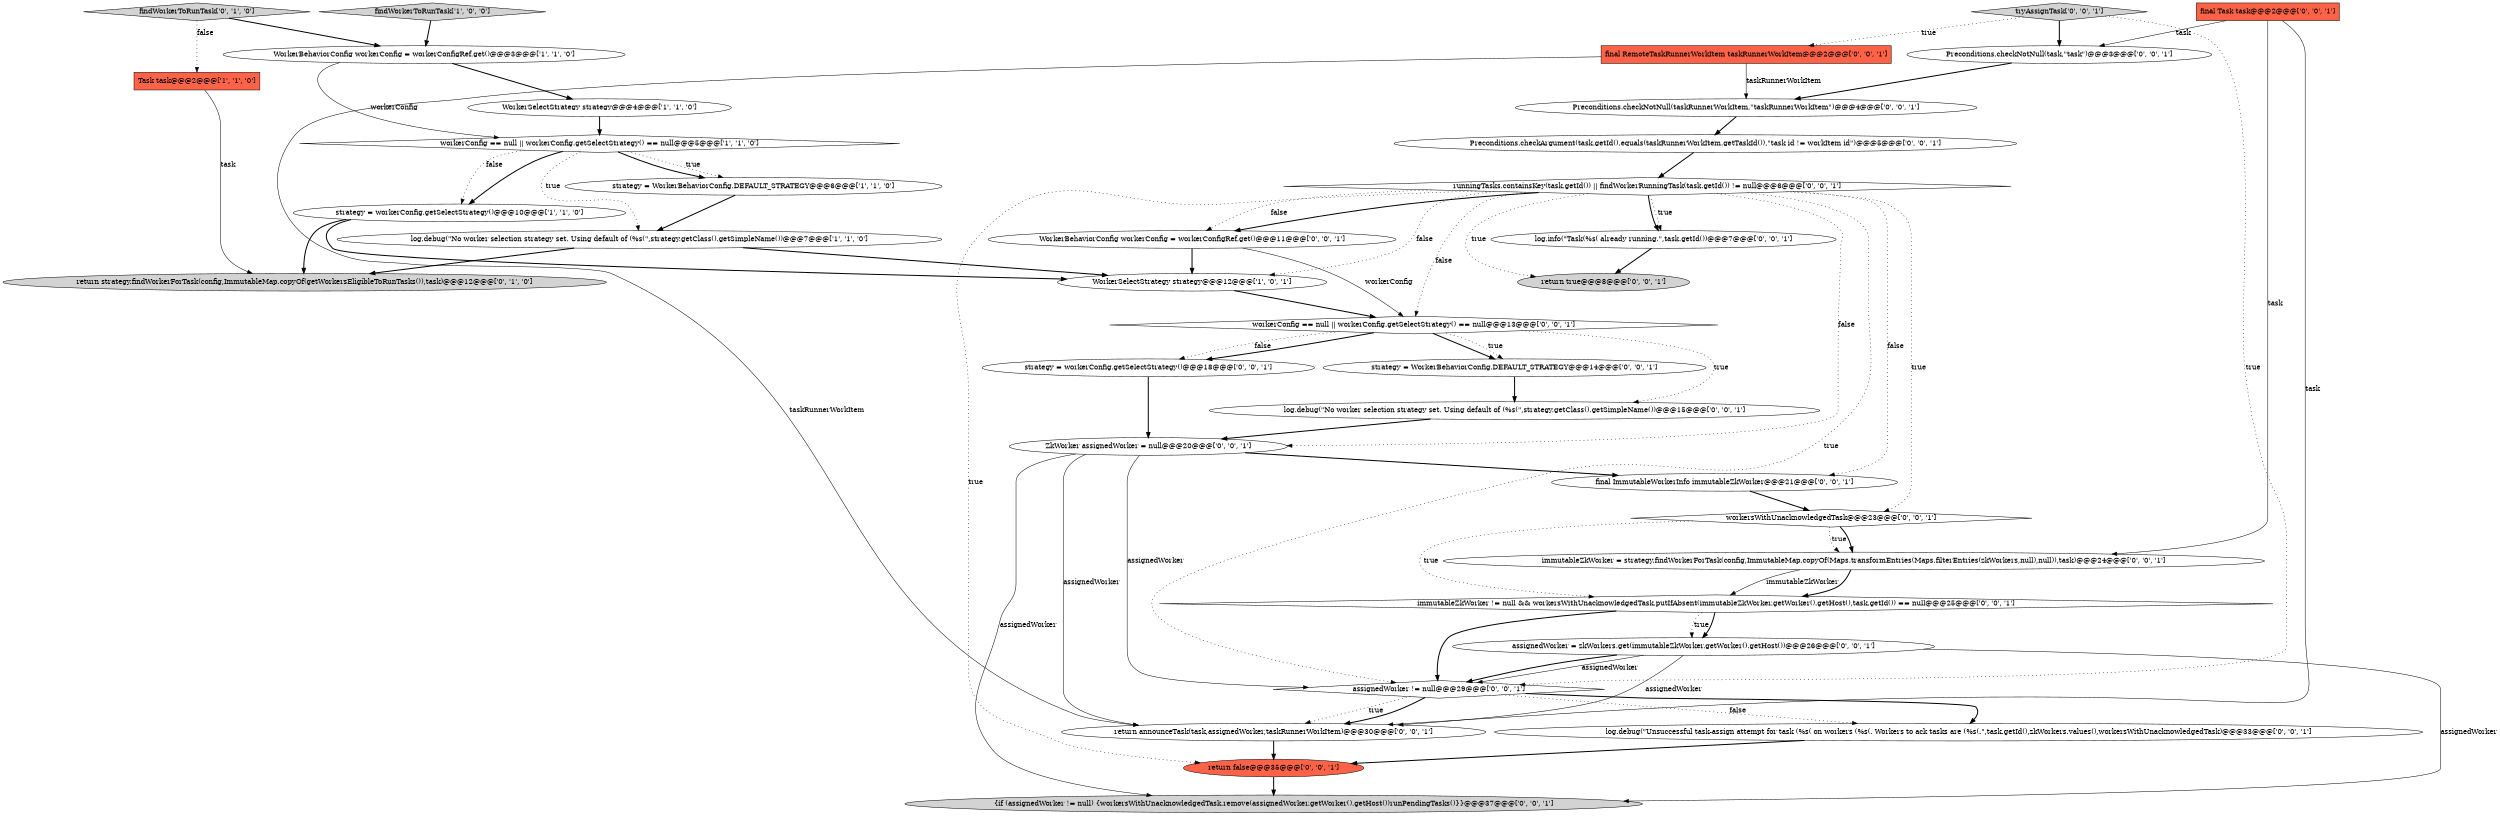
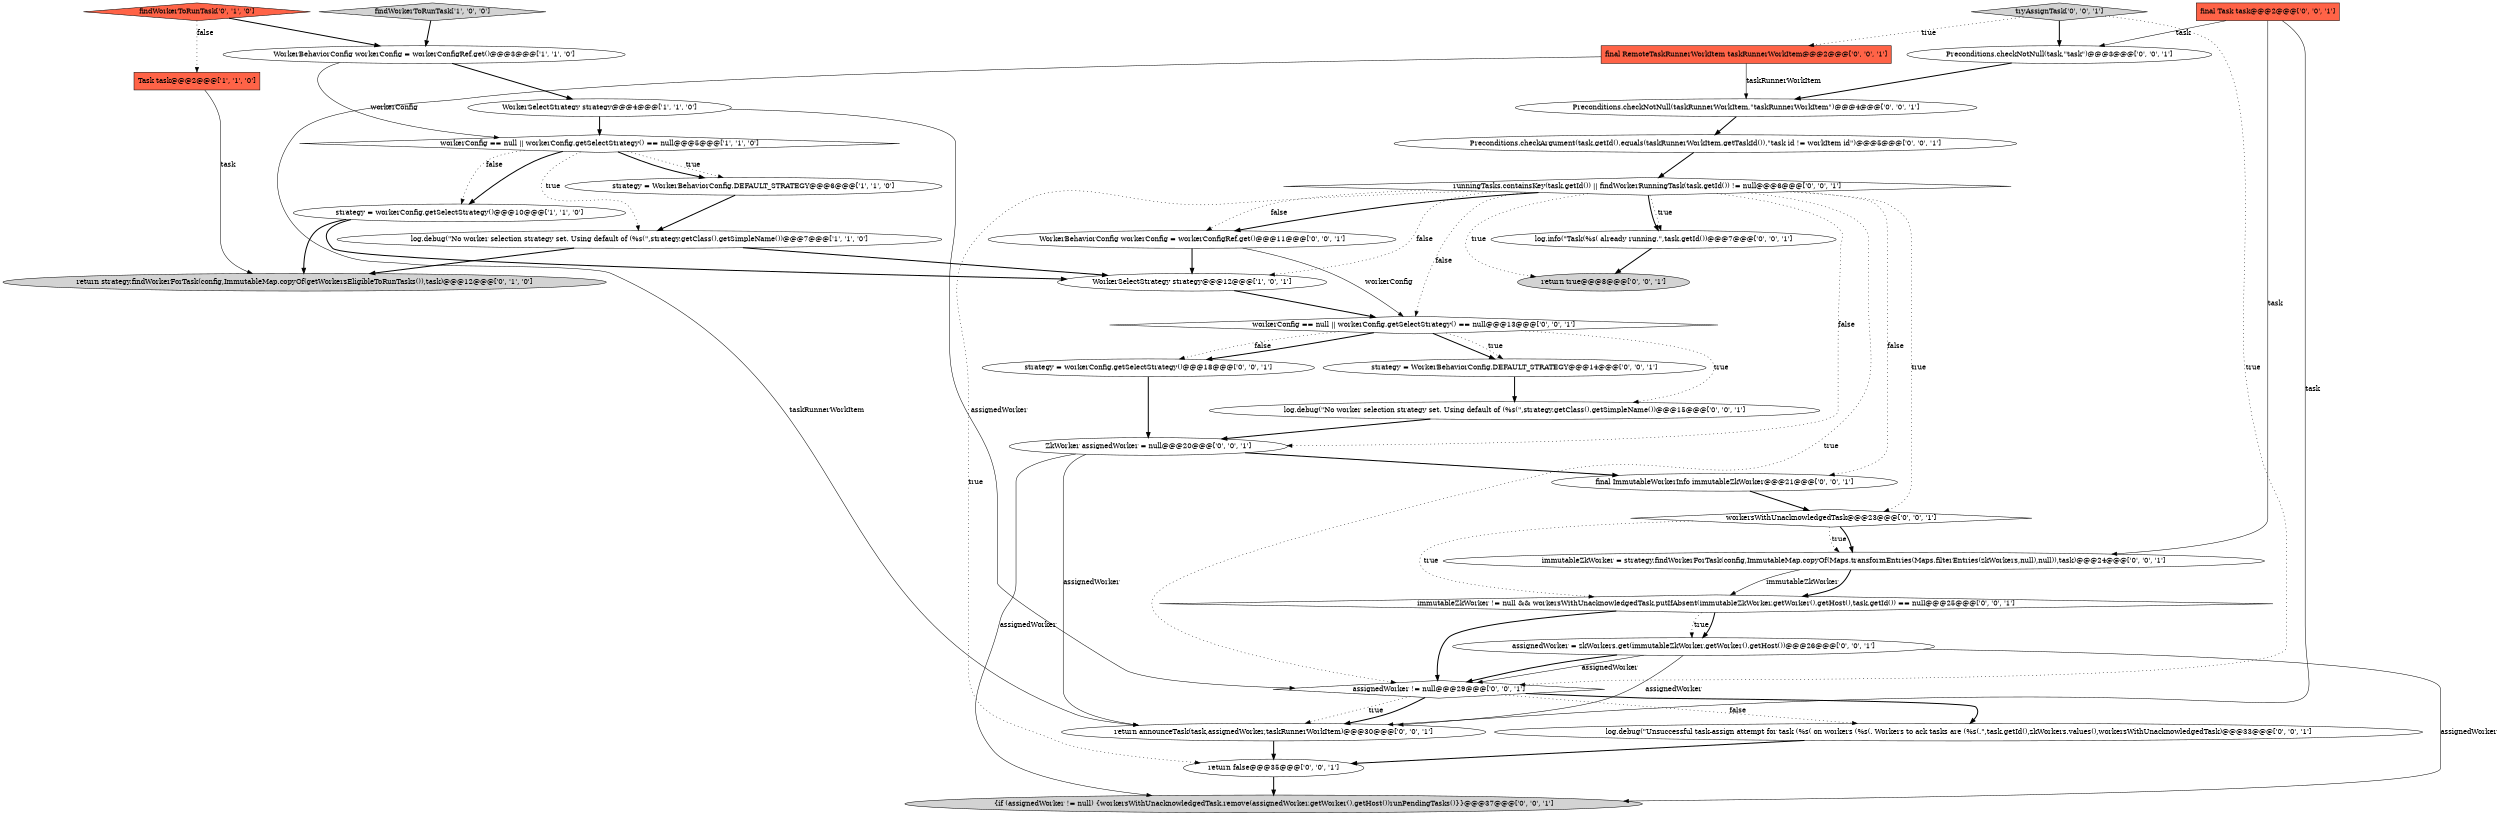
node "findWorkerToRunTask['0', '1', '0']": fillcolor lightgray -> tomato
edge "ZkWorker assignedWorker = null@@@20@@@['0', '0', '1']" -> "assignedWorker != null@@@29@@@['0', '0', '1']": now "WorkerSelectStrategy strategy@@@4@@@['1', '1', '0']" -> "assignedWorker != null@@@29@@@['0', '0', '1']"
node "return false@@@35@@@['0', '0', '1']": fillcolor tomato -> white
